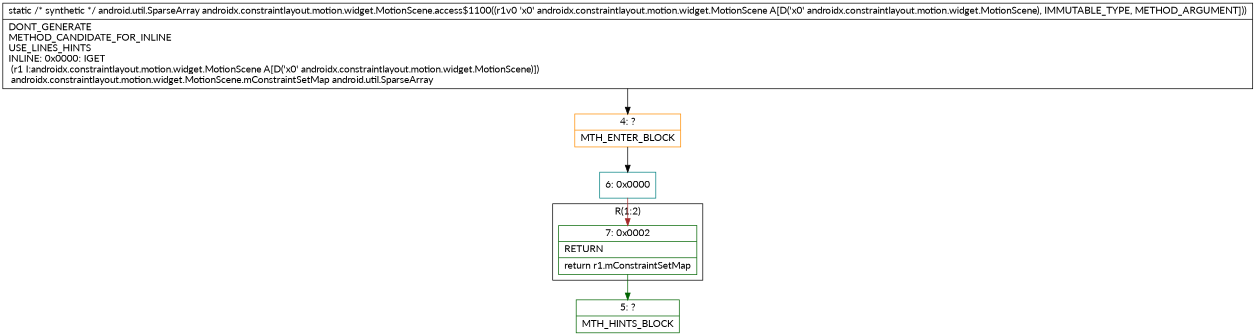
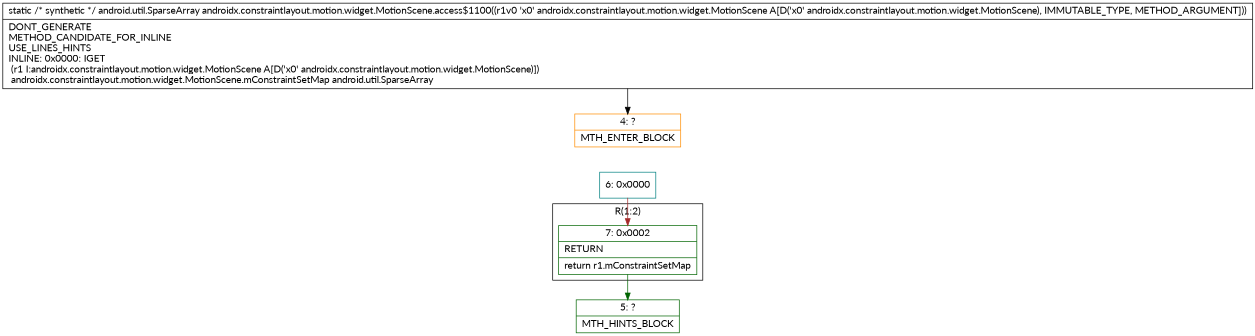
edge "4: ?" -> "6: 0x0000": removed
